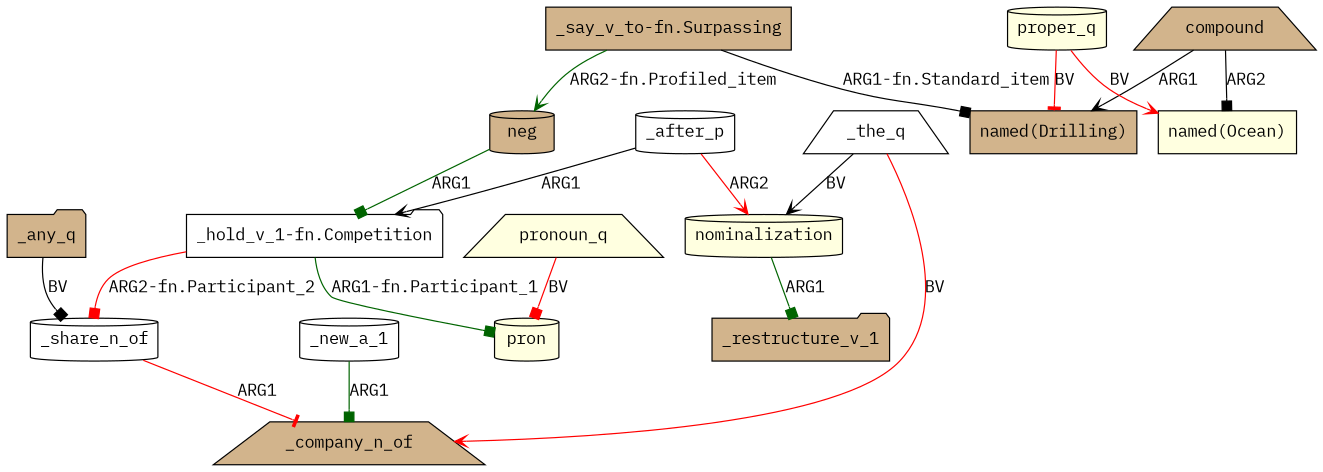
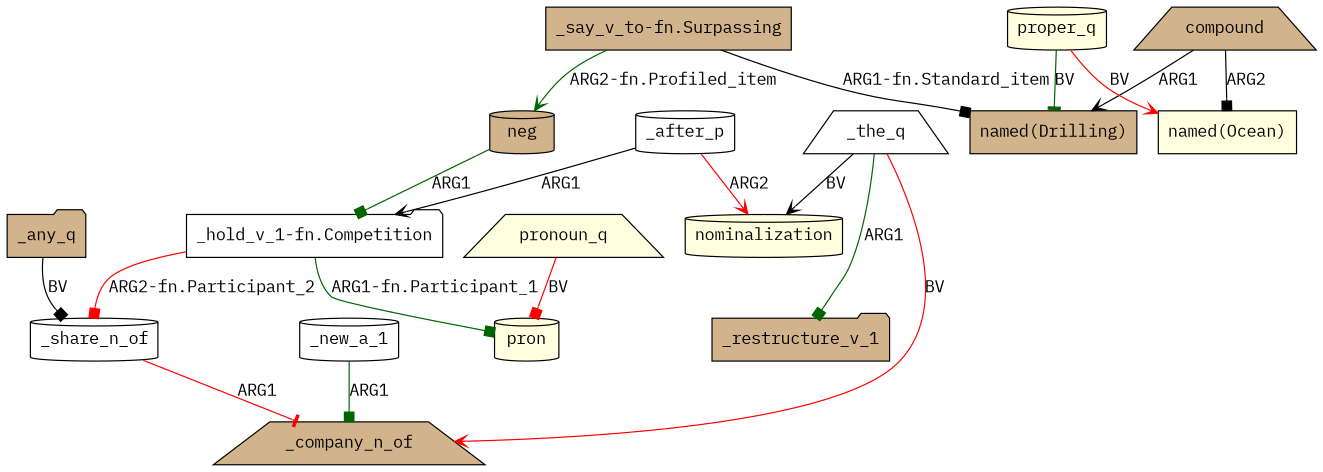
edge "proper_q" -> "named(Drilling)": color red -> darkgreen
edge "nominalization" -> "_restructure_v_1": now "_the_q" -> "_restructure_v_1"
